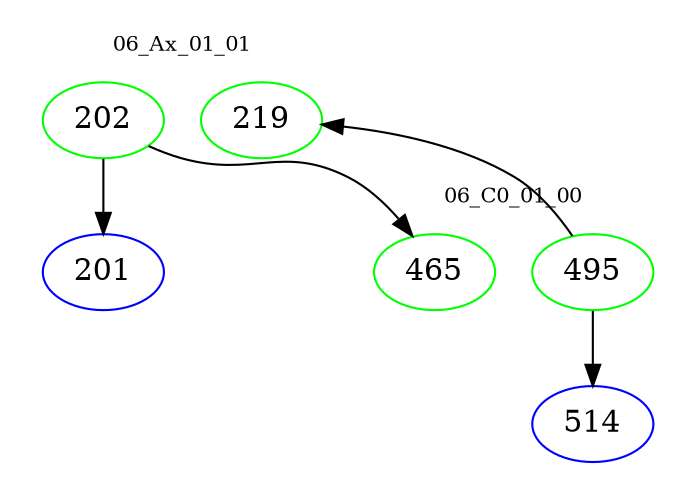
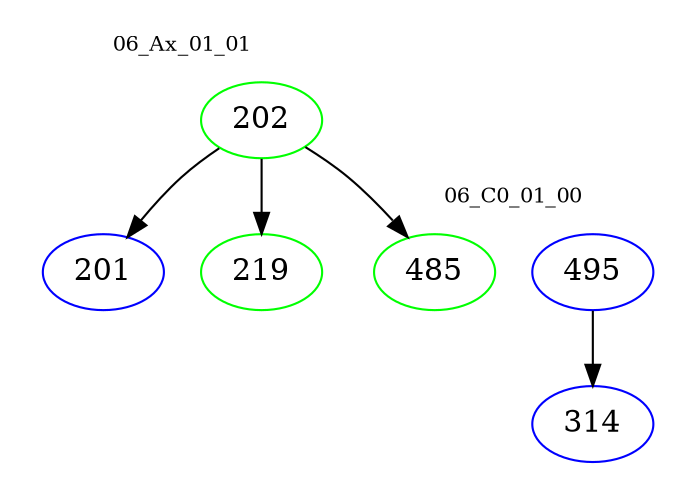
edge "495" -> "219": now "202" -> "219"
node "465": label "465" -> "485"
node "495": color green -> blue
node "514": label "514" -> "314"
